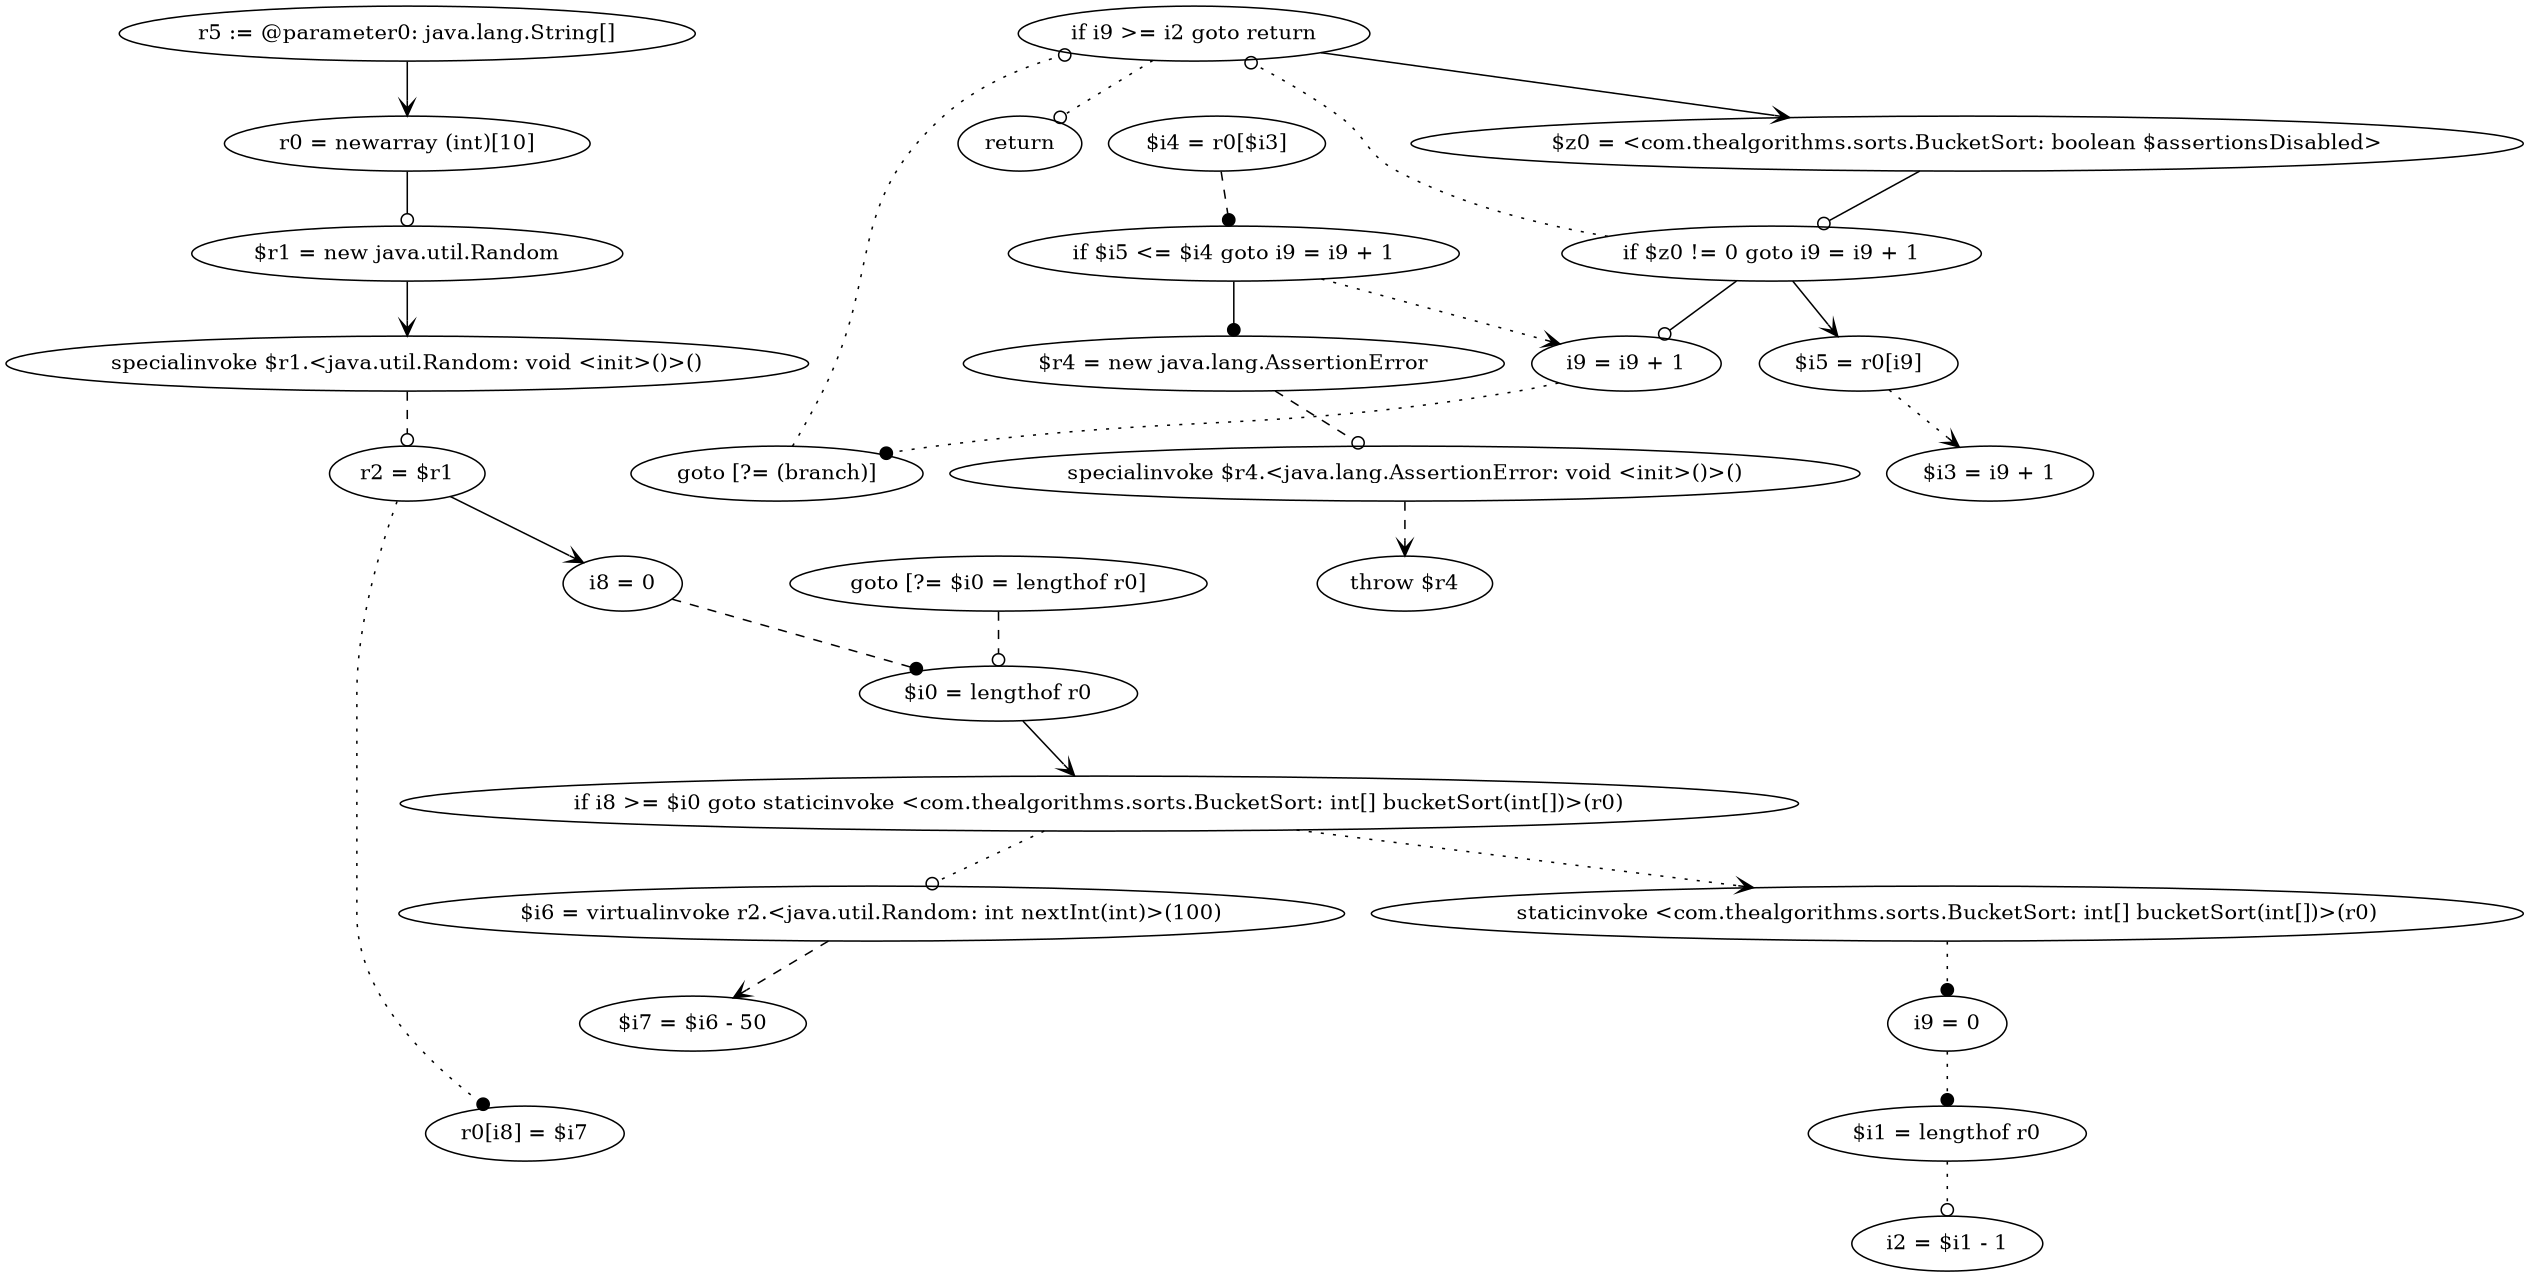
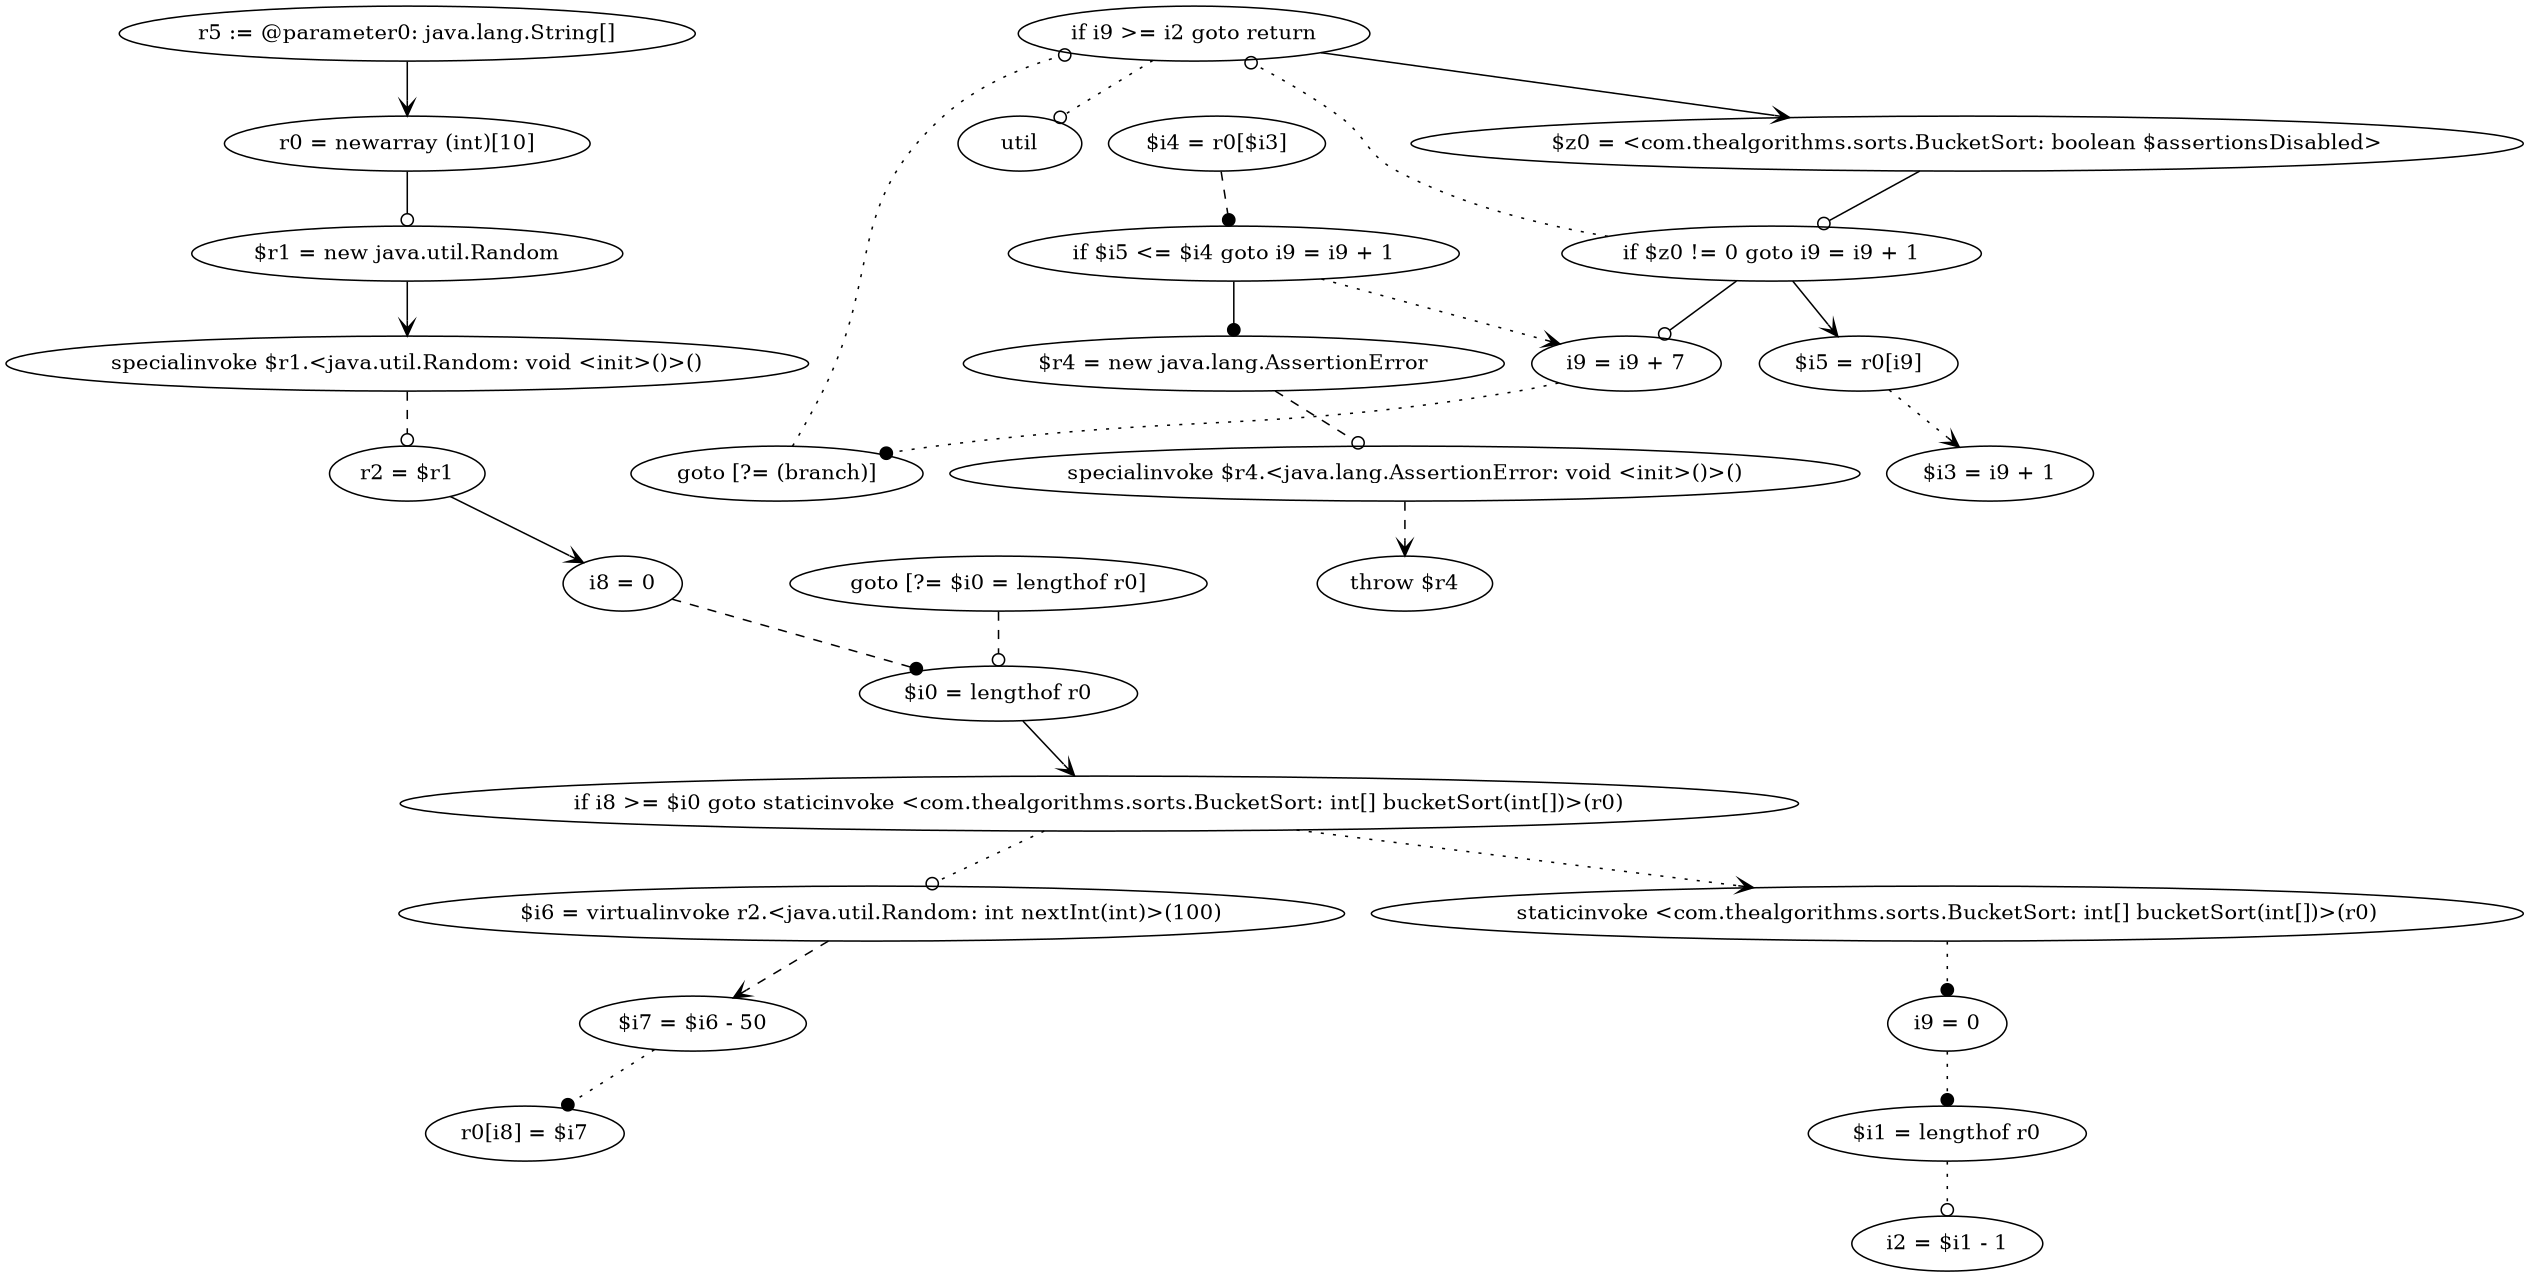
node "return": label "return" -> "util"
node "i9 = i9 + 1": label "i9 = i9 + 1" -> "i9 = i9 + 7"
edge "r2 = $r1" -> "r0[i8] = $i7": now "$i7 = $i6 - 50" -> "r0[i8] = $i7"
